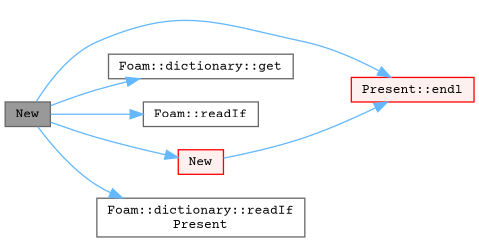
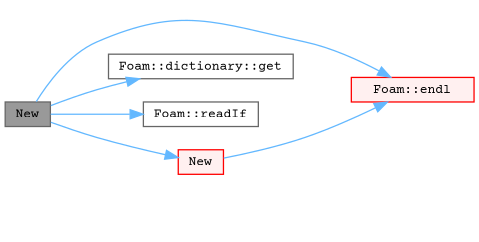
node "Present::endl": label "Present::endl" -> "Foam::endl"
node "Foam::dictionary::readIf Present": removed
